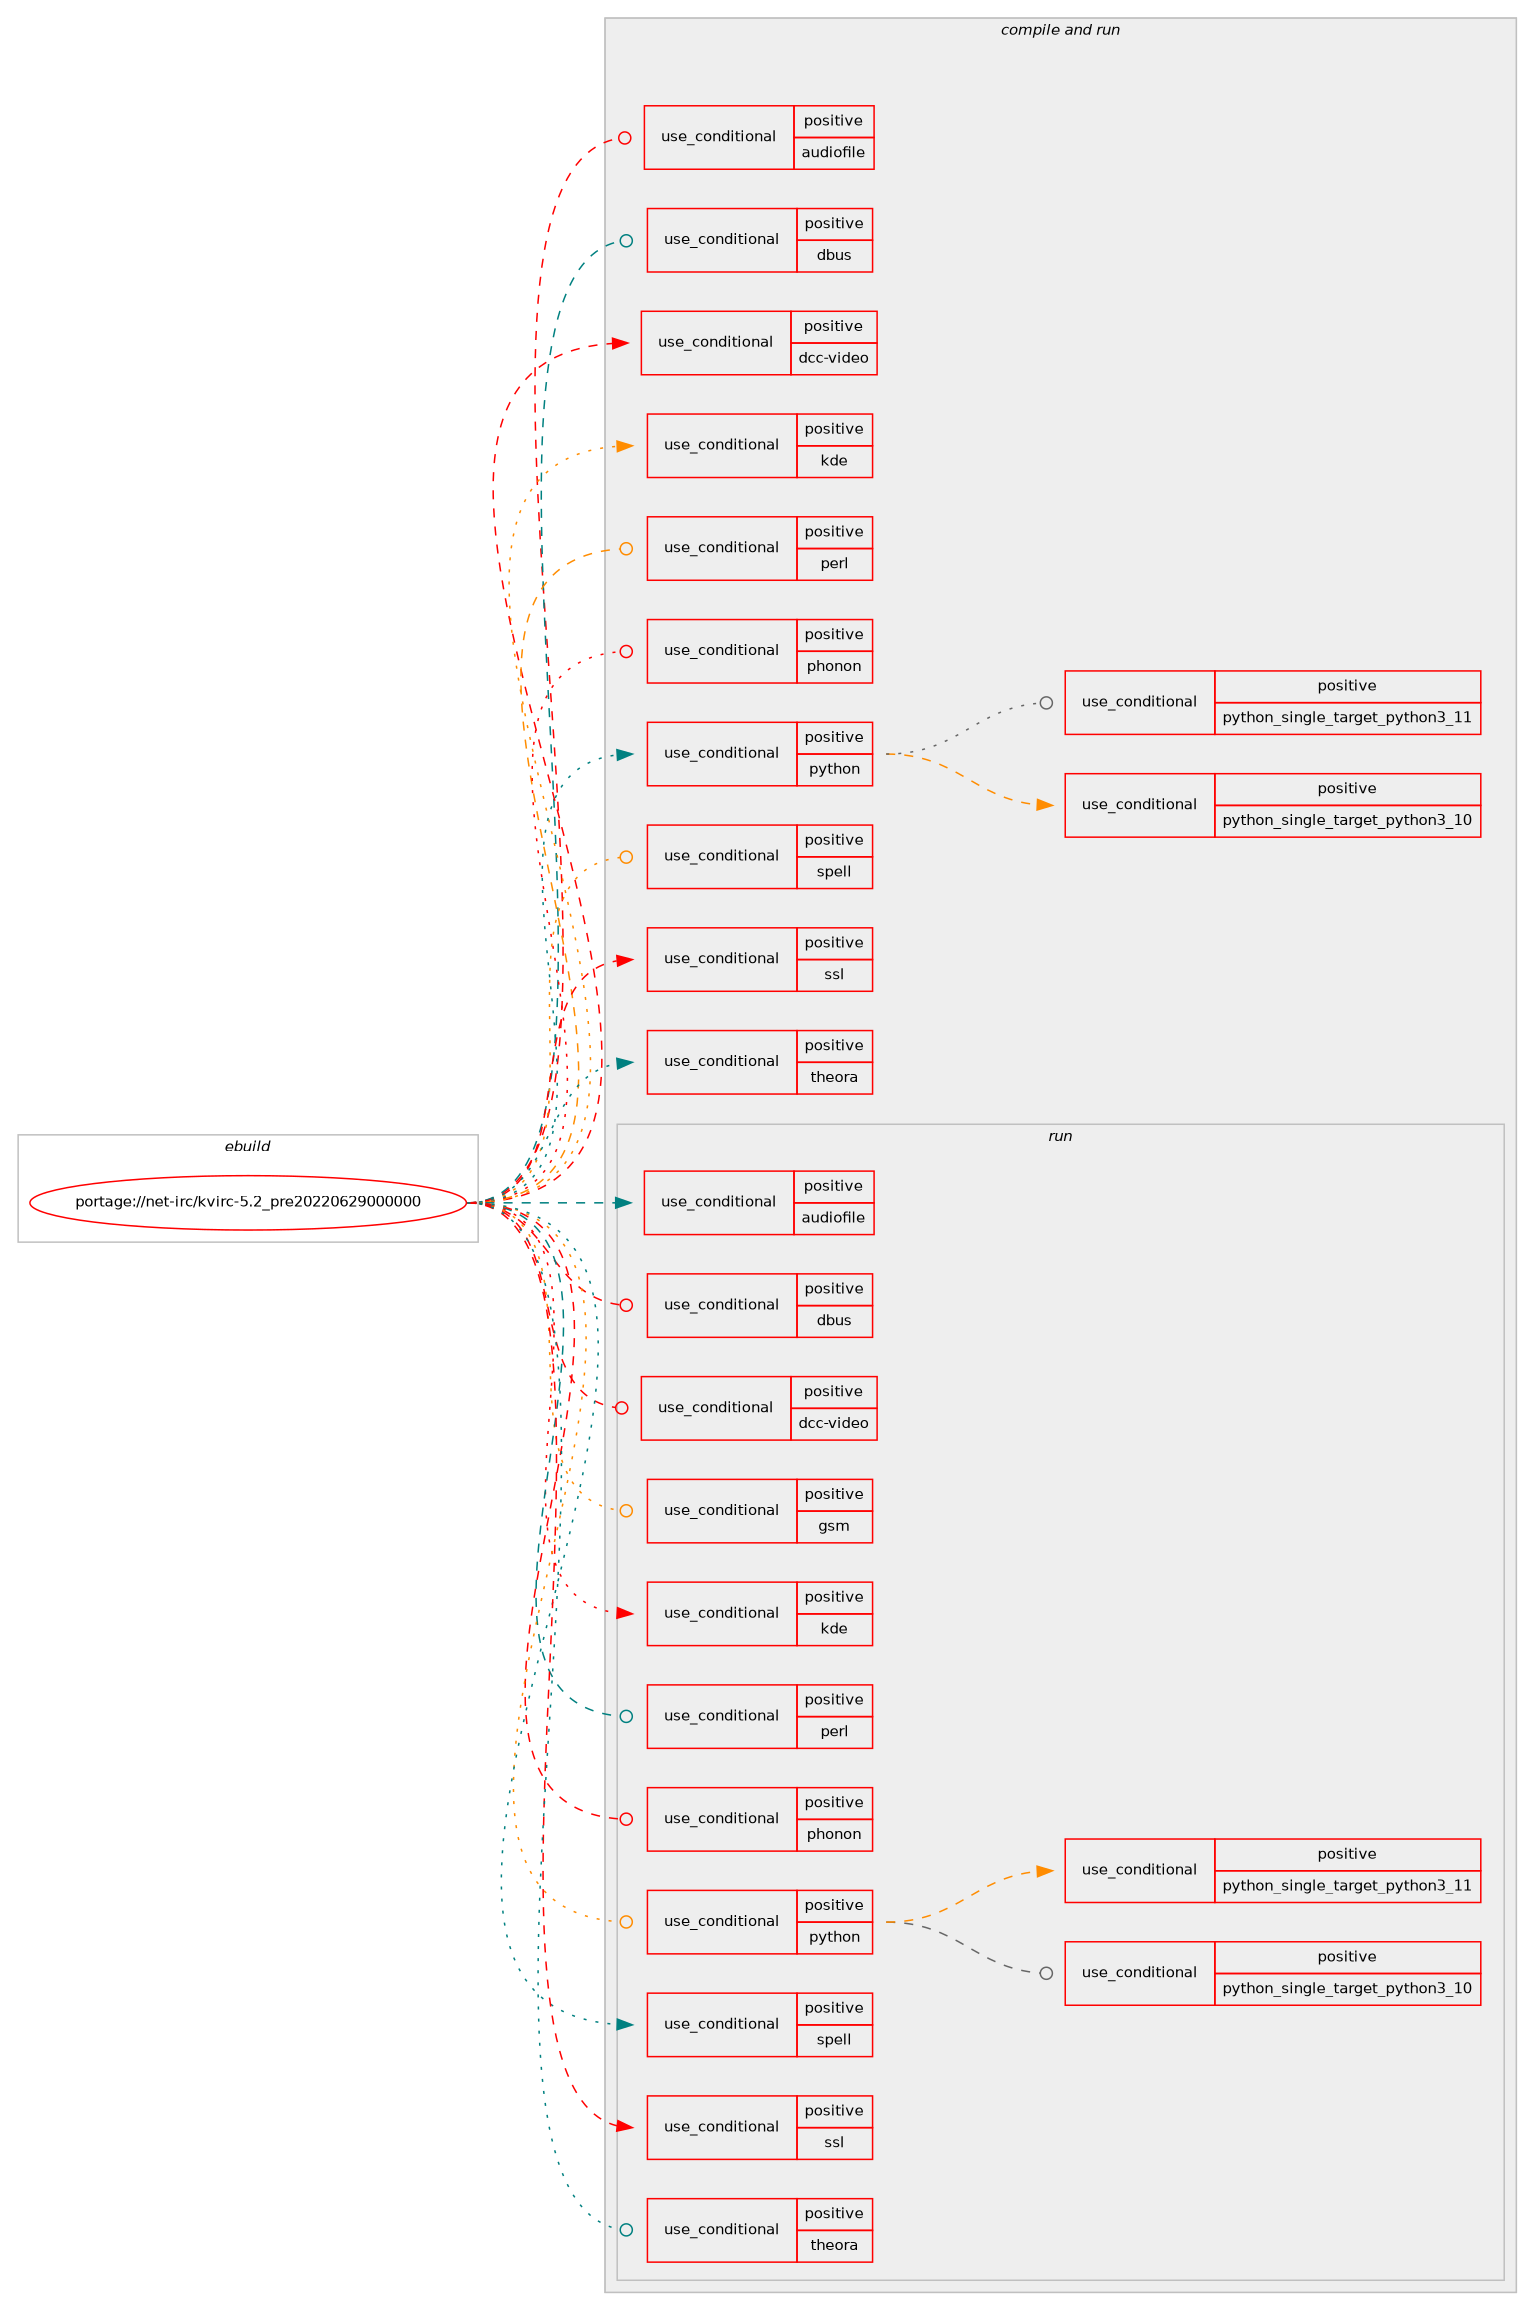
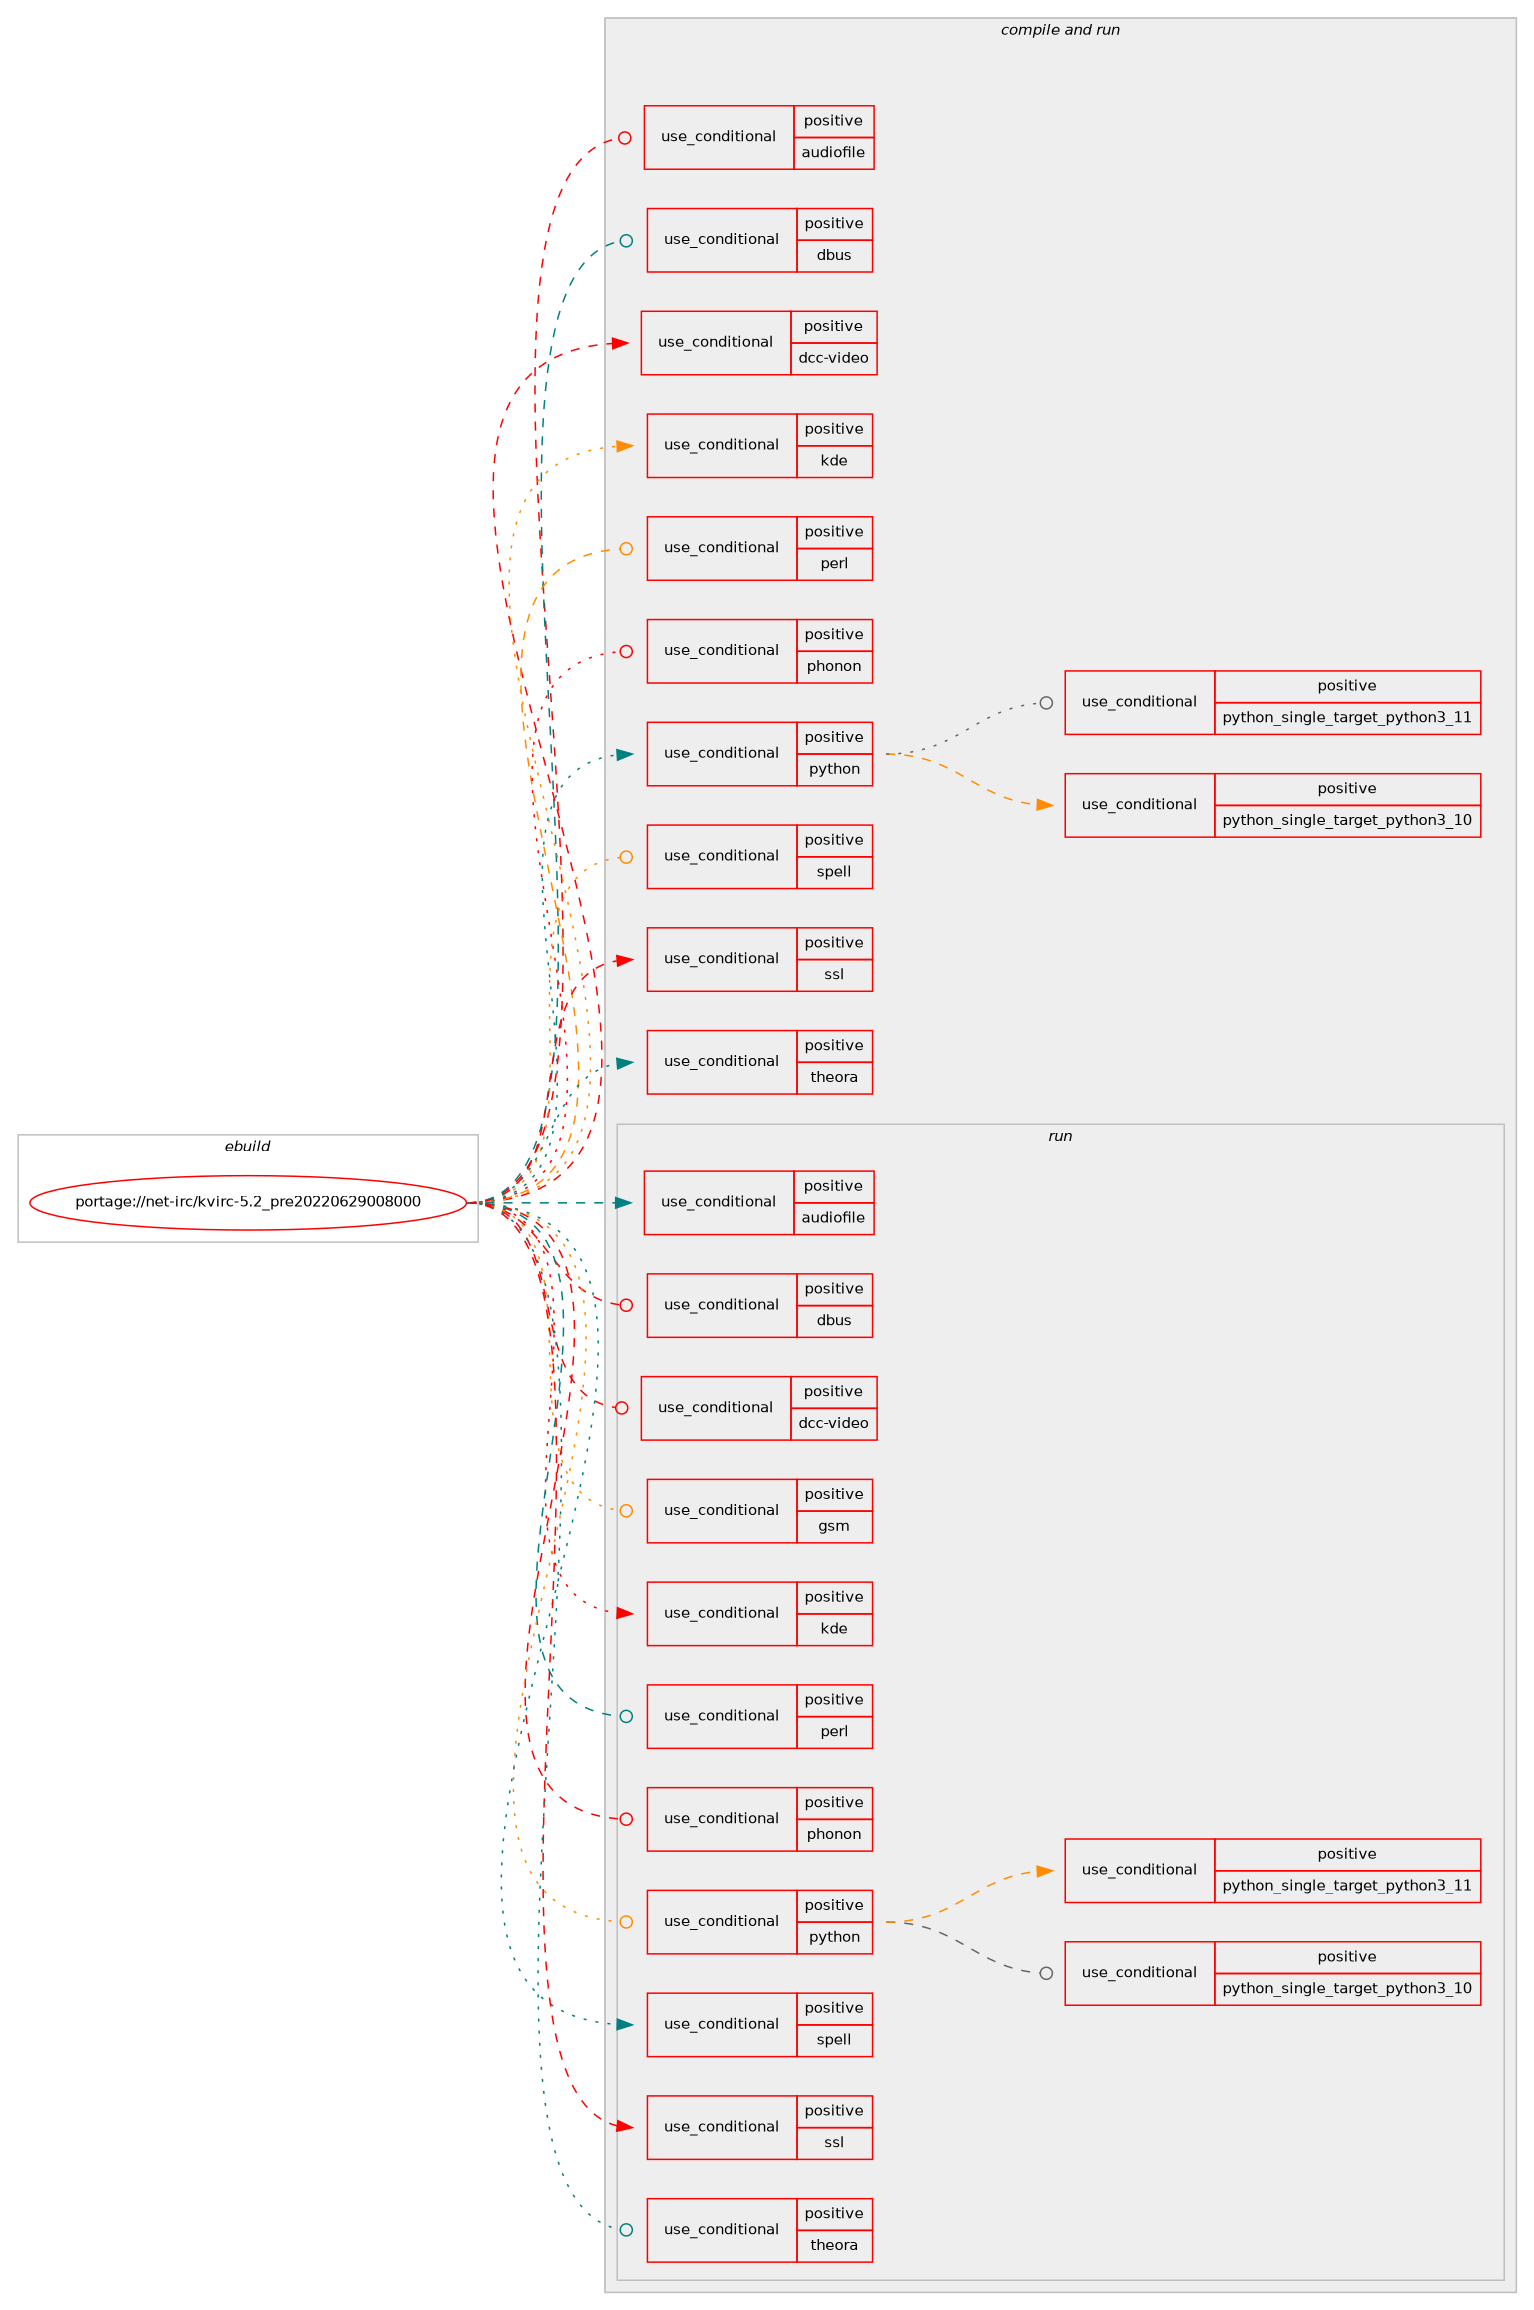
node "portage://net-irc/kvirc-5.2_pre20220629000000": label "portage://net-irc/kvirc-5.2_pre20220629000000" -> "portage://net-irc/kvirc-5.2_pre20220629008000"
